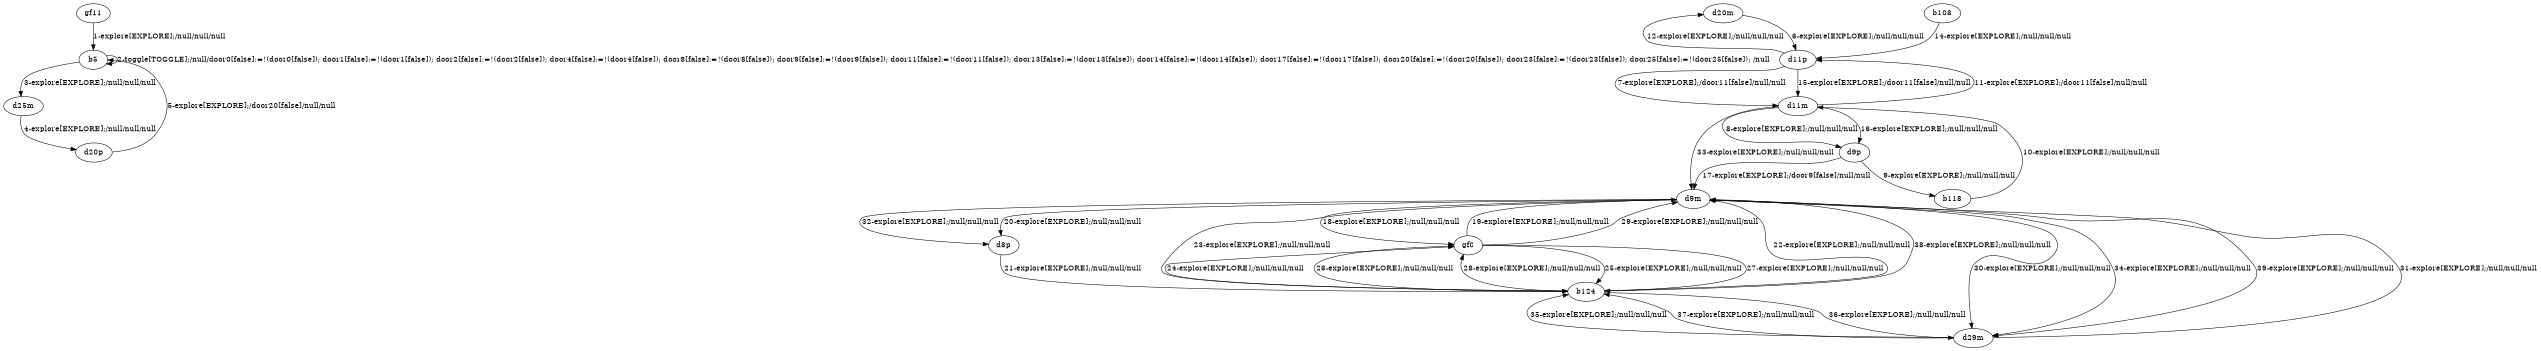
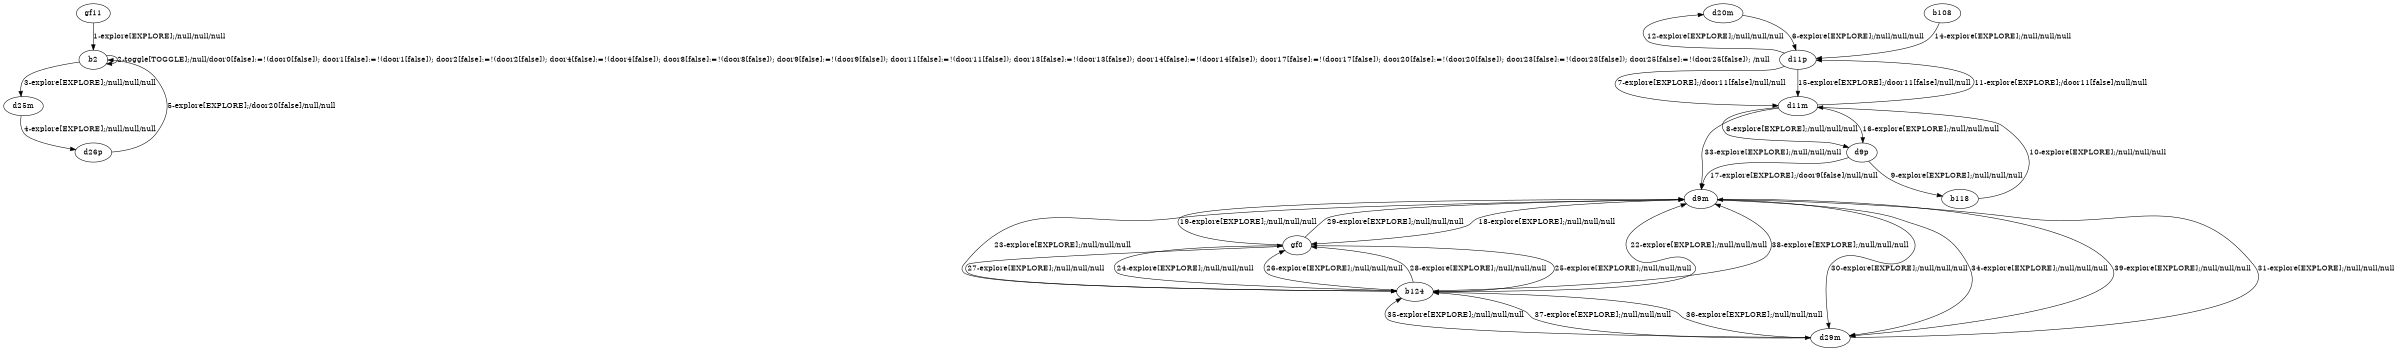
node "b5": label "b5" -> "b2"
node "d20p": label "d20p" -> "d26p"
node "d8p": removed
